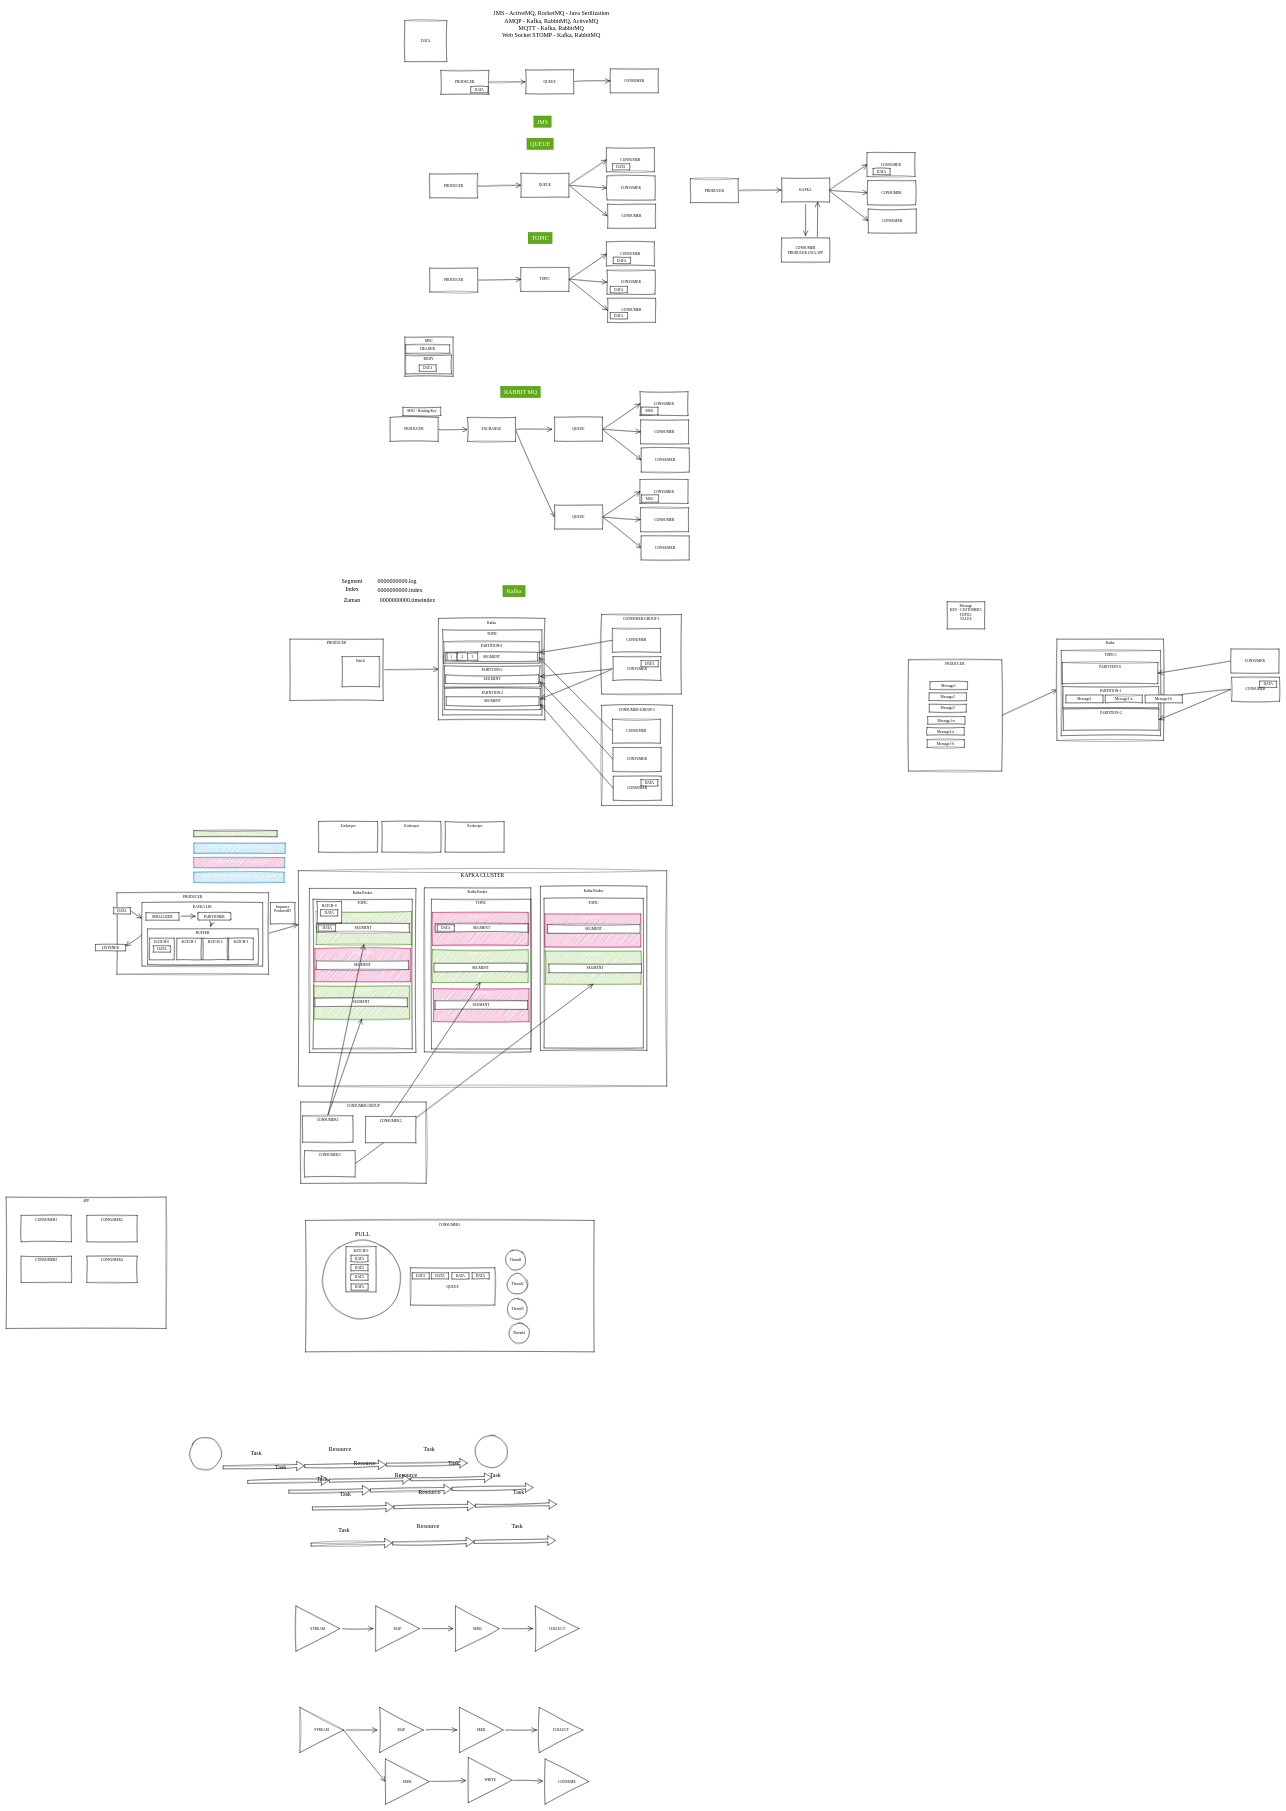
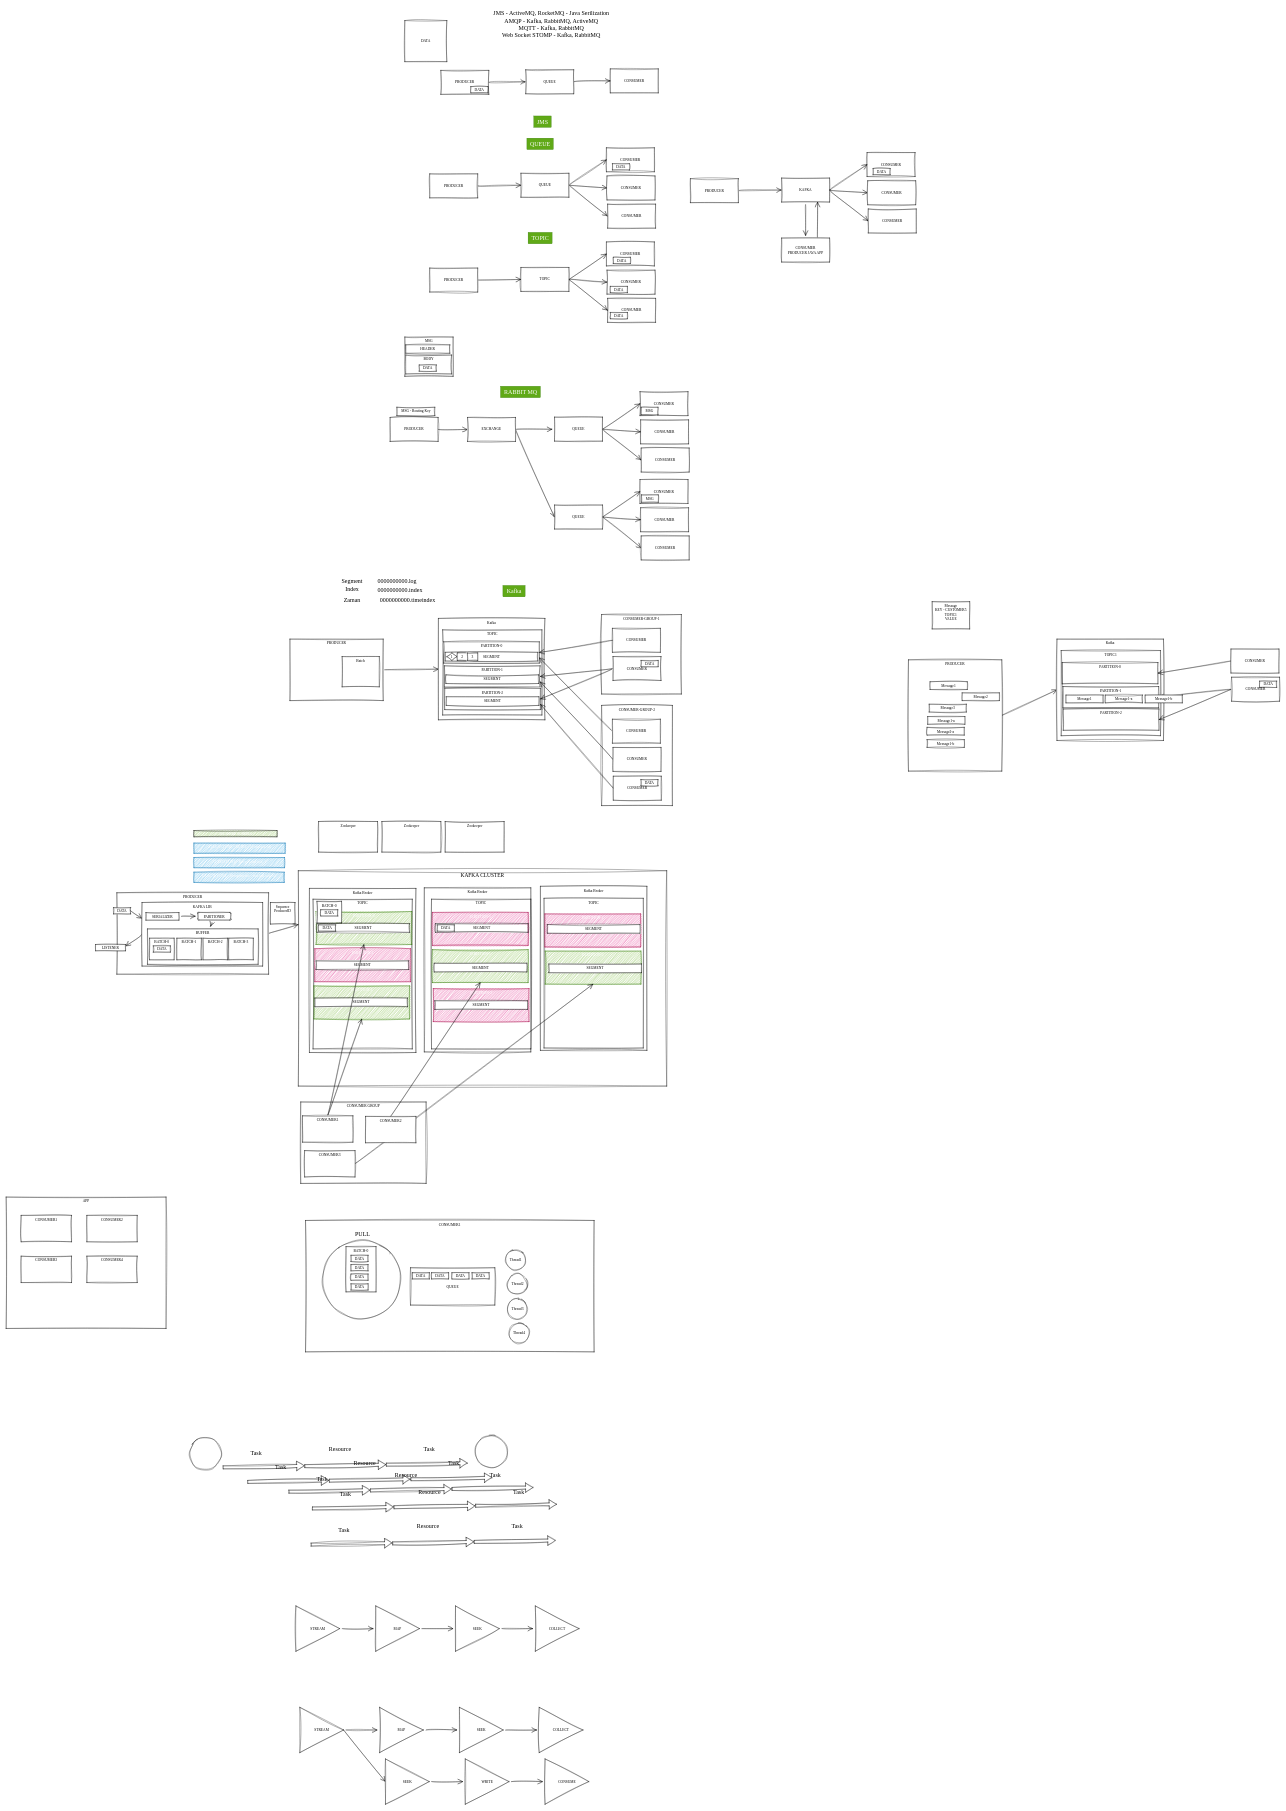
node "MSG - Routing Key": moved (422, 411) -> (416, 411)
node "Message KEY - CUSTOMER5 TOPIC1 VALUE": moved (966, 615) -> (951, 615)
node "1": shape rectangle -> diamond
node "Message2": moved (948, 696) -> (981, 696)
node "AT MOST ONE - Retry: 0 and ack: 1": fillcolor #d80073 -> #1ba1e2
node "WRITE": moved (490, 1780) -> (487, 1781)
